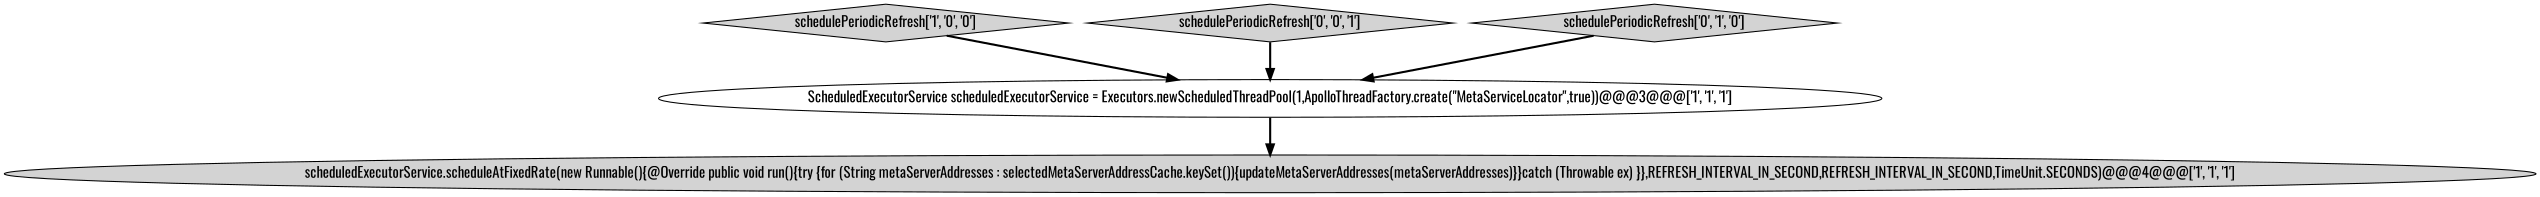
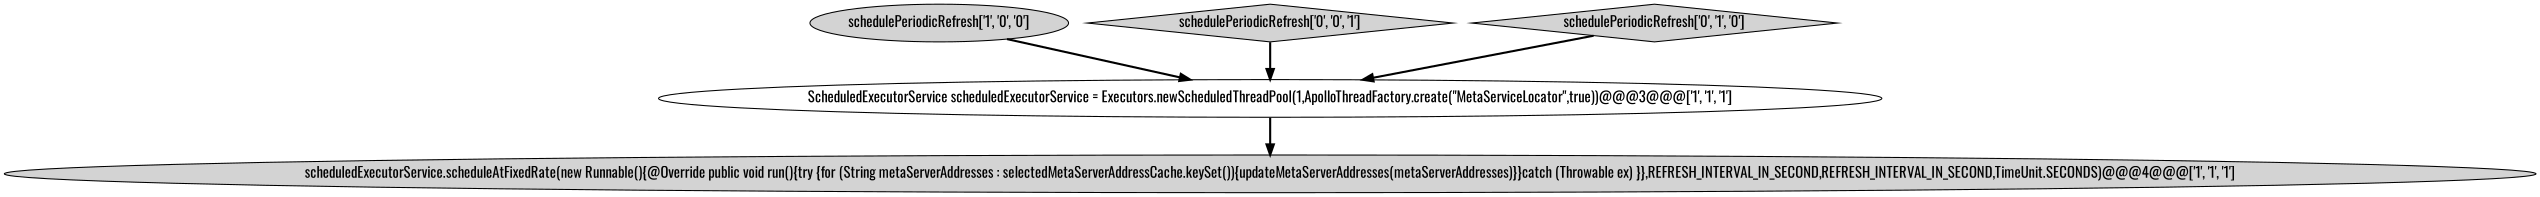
node "schedulePeriodicRefresh['1', '0', '0']": shape diamond -> ellipse
